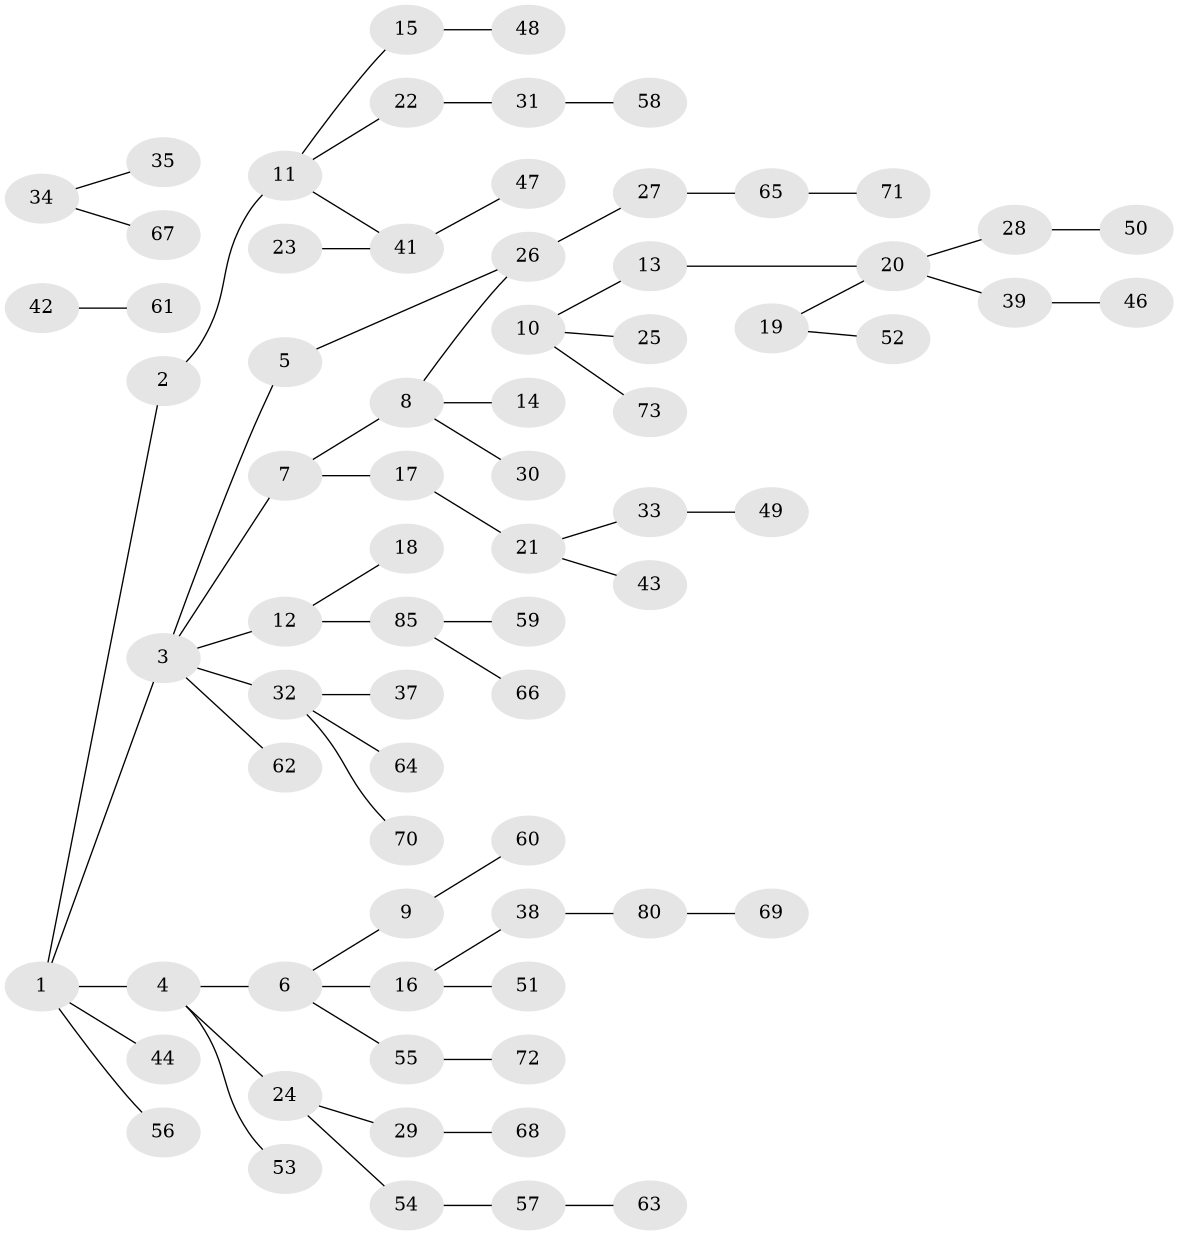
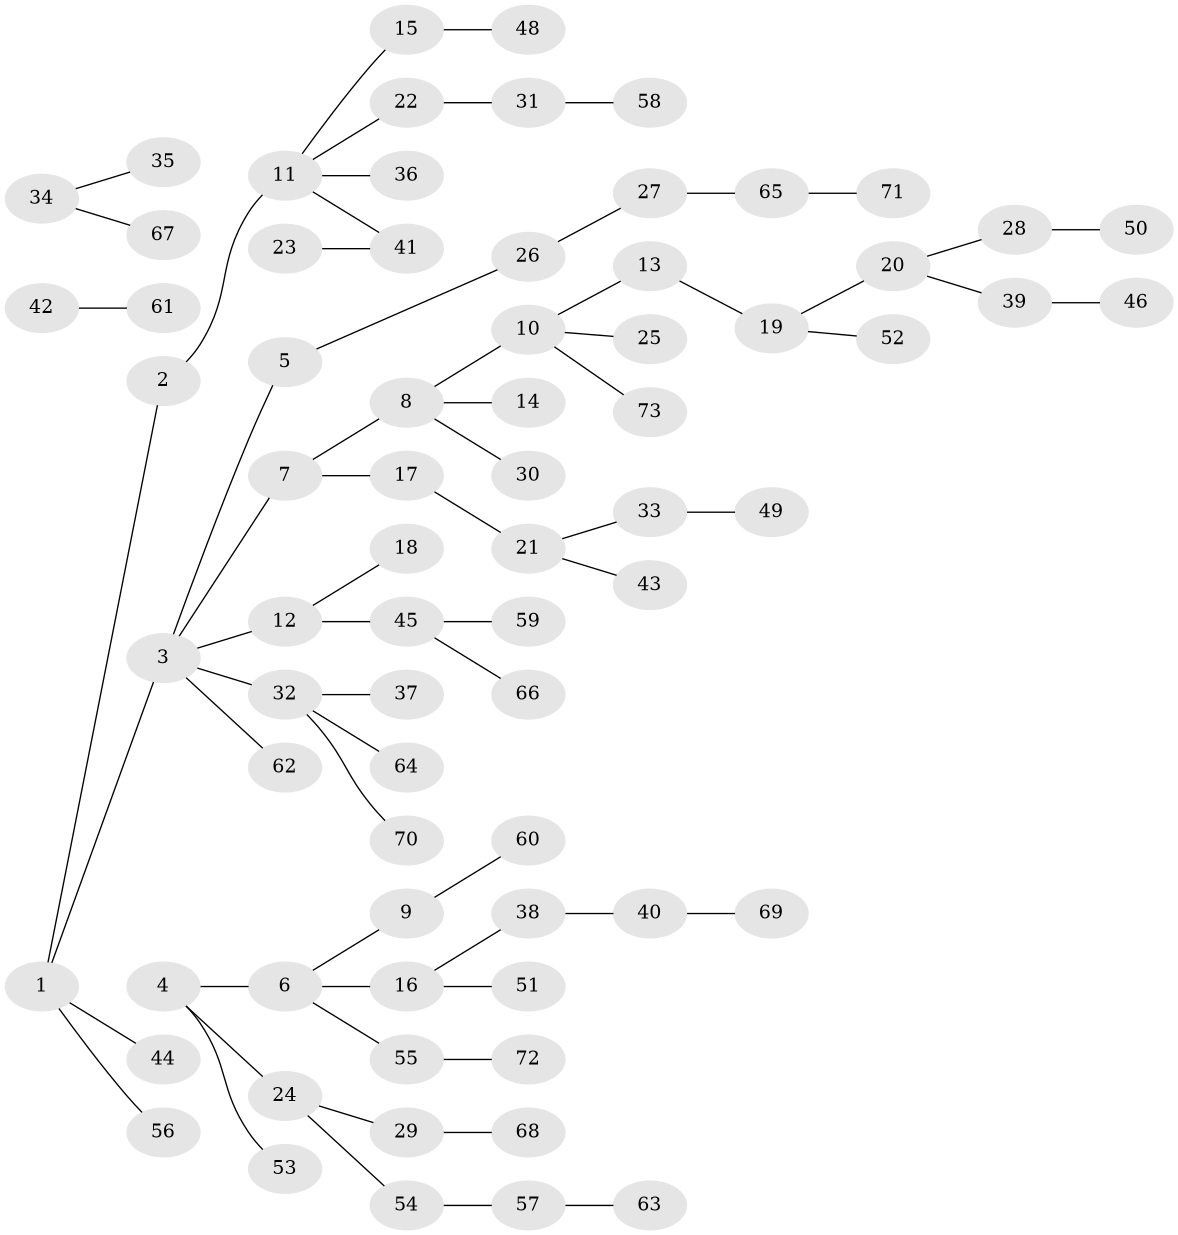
node "36": added
node "47": removed
edge "13" -- "20": now "13" -- "19"
edge "26" -- "8": now "10" -- "8"
node "85": label "85" -> "45"
node "80": label "80" -> "40"
edge "1" -- "4": removed
